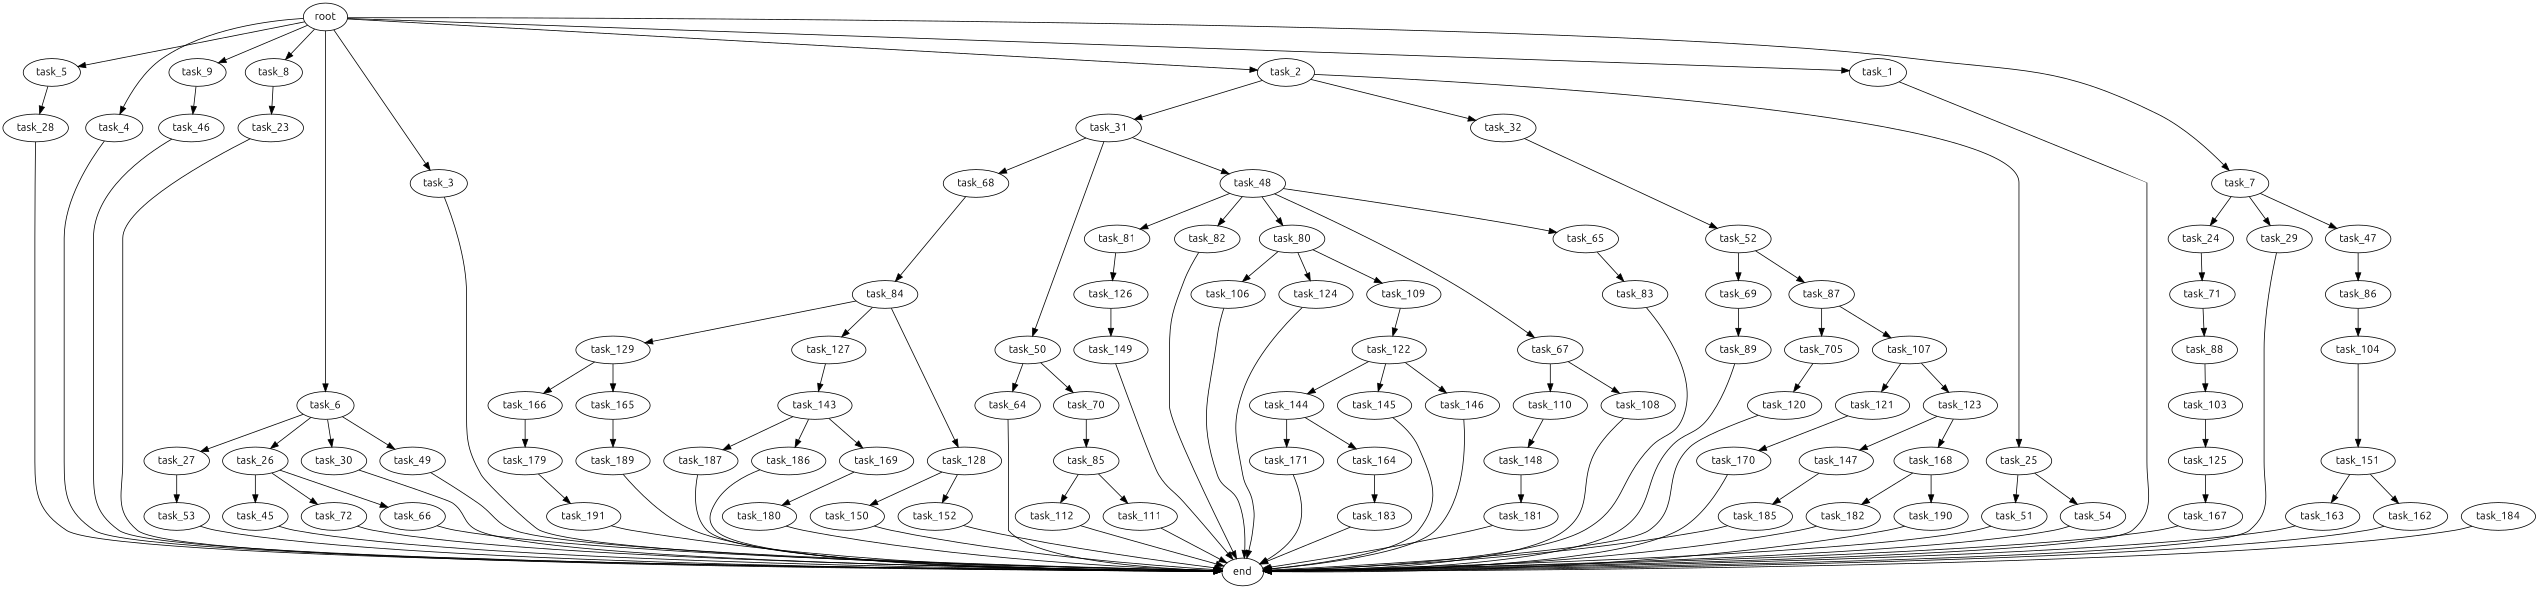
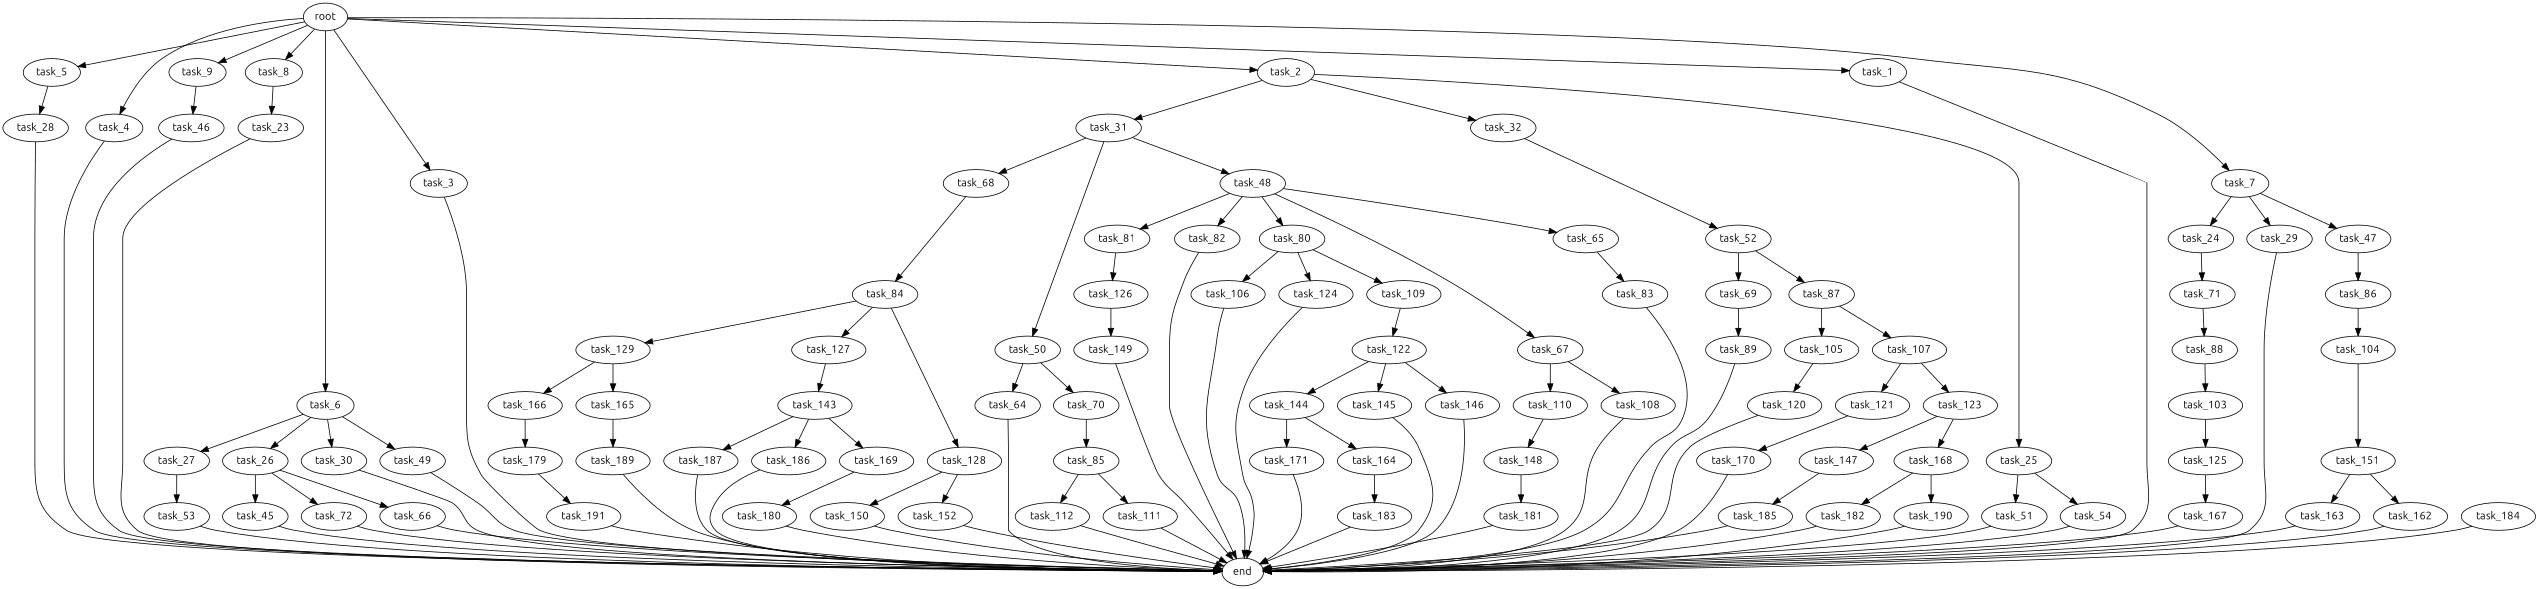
node "task_705": label "task_705" -> "task_105"
